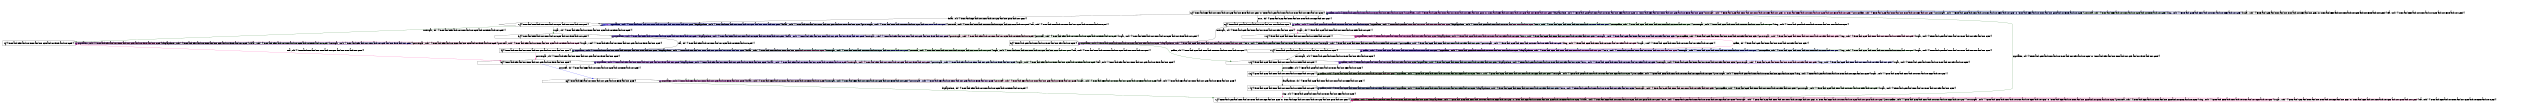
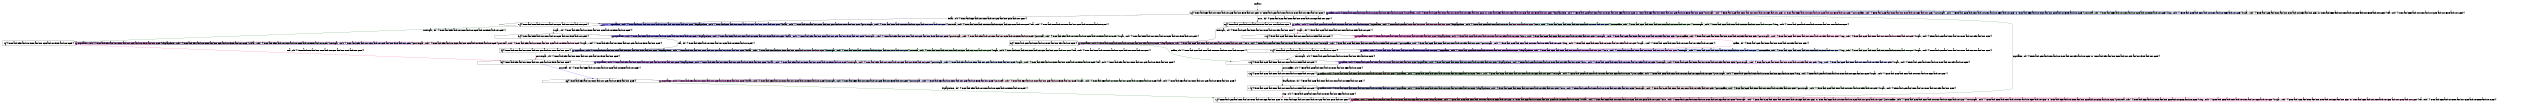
node "__start0": added
